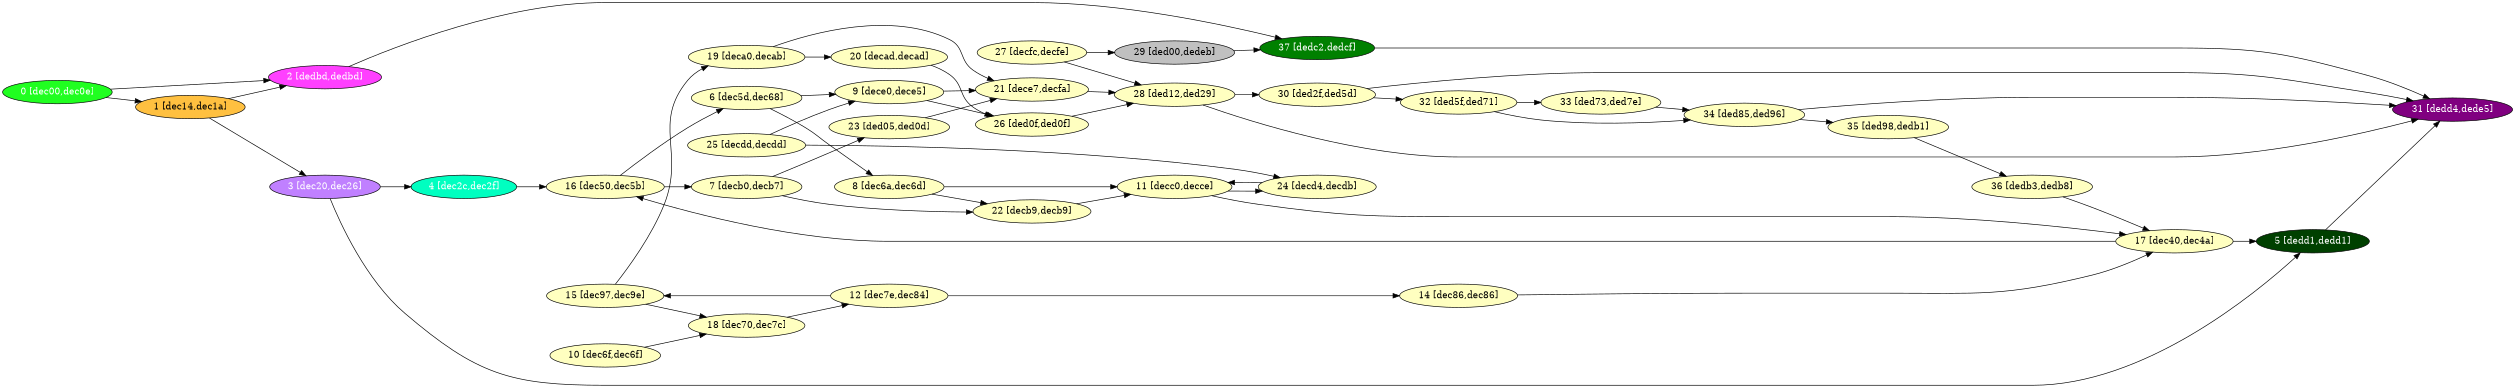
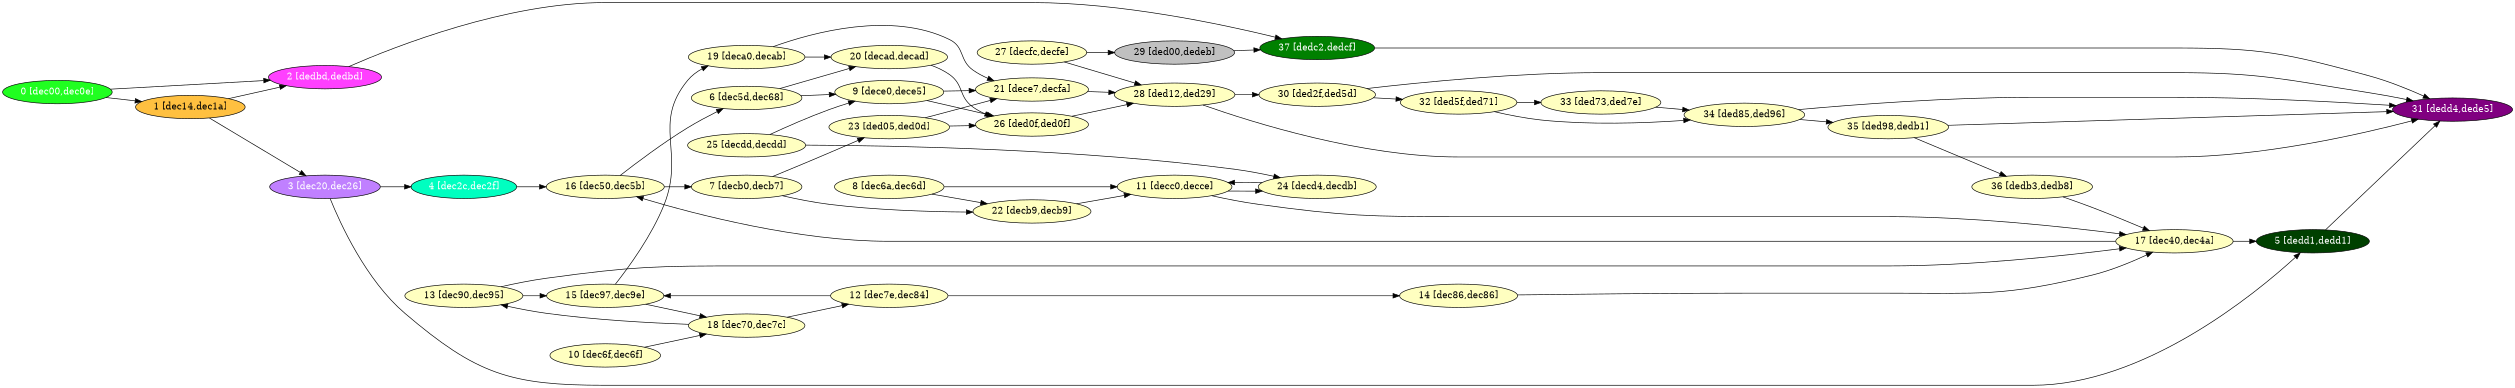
edge "35 [ded98,dedb1]" -> "31 [dedd4,dede5]": added
edge "23 [ded05,ded0d]" -> "26 [ded0f,ded0f]": added
edge "6 [dec5d,dec68]" -> "8 [dec6a,dec6d]": now "6 [dec5d,dec68]" -> "20 [decad,decad]"
node "13 [dec90,dec95]": added
